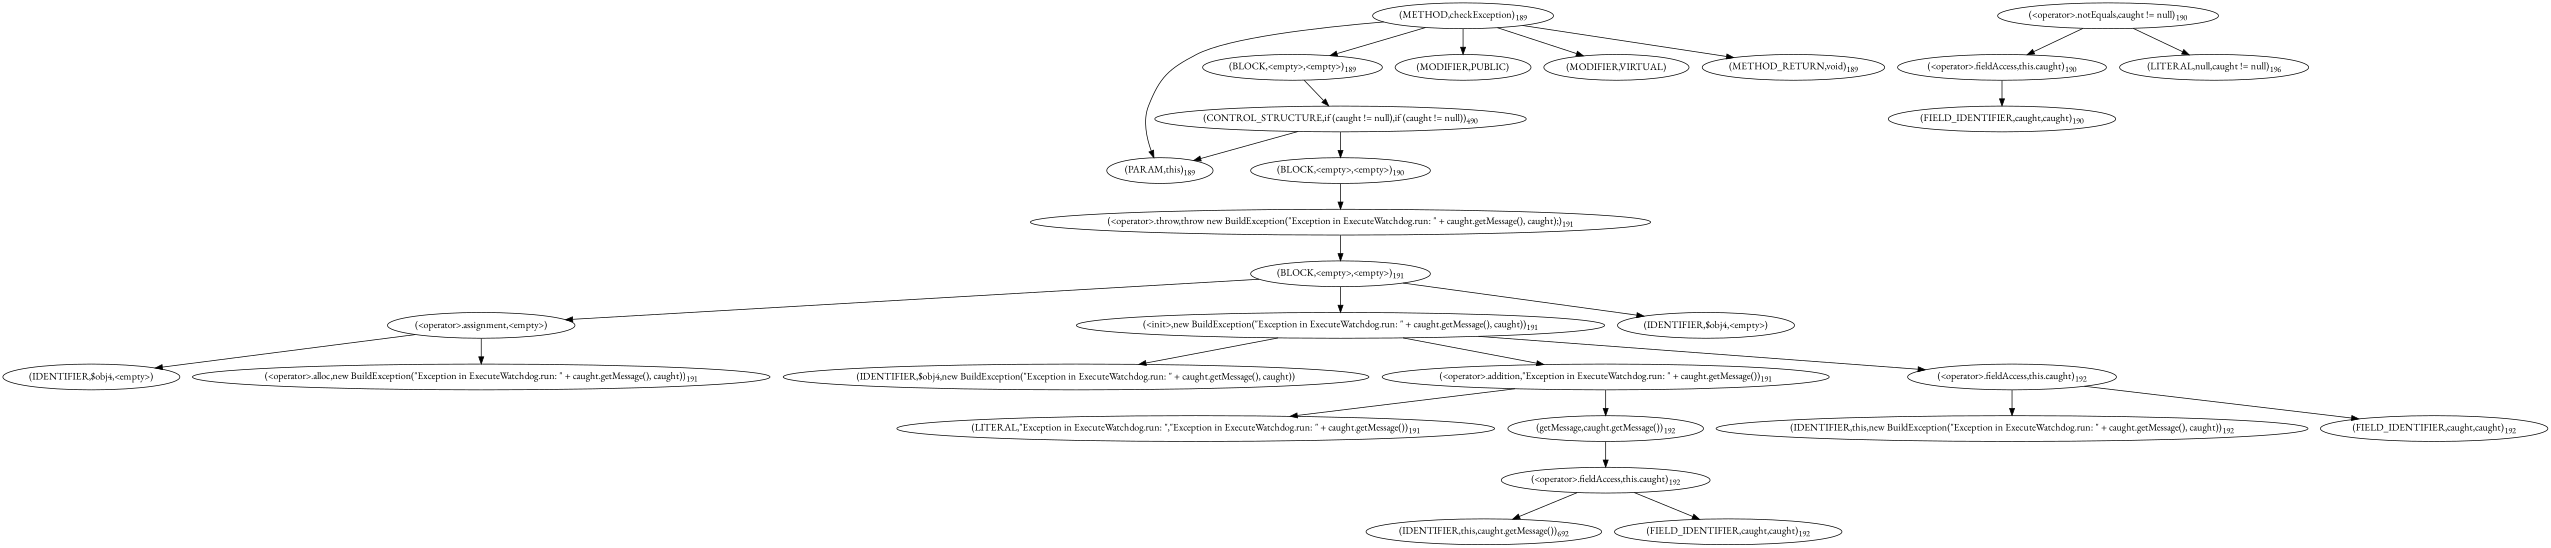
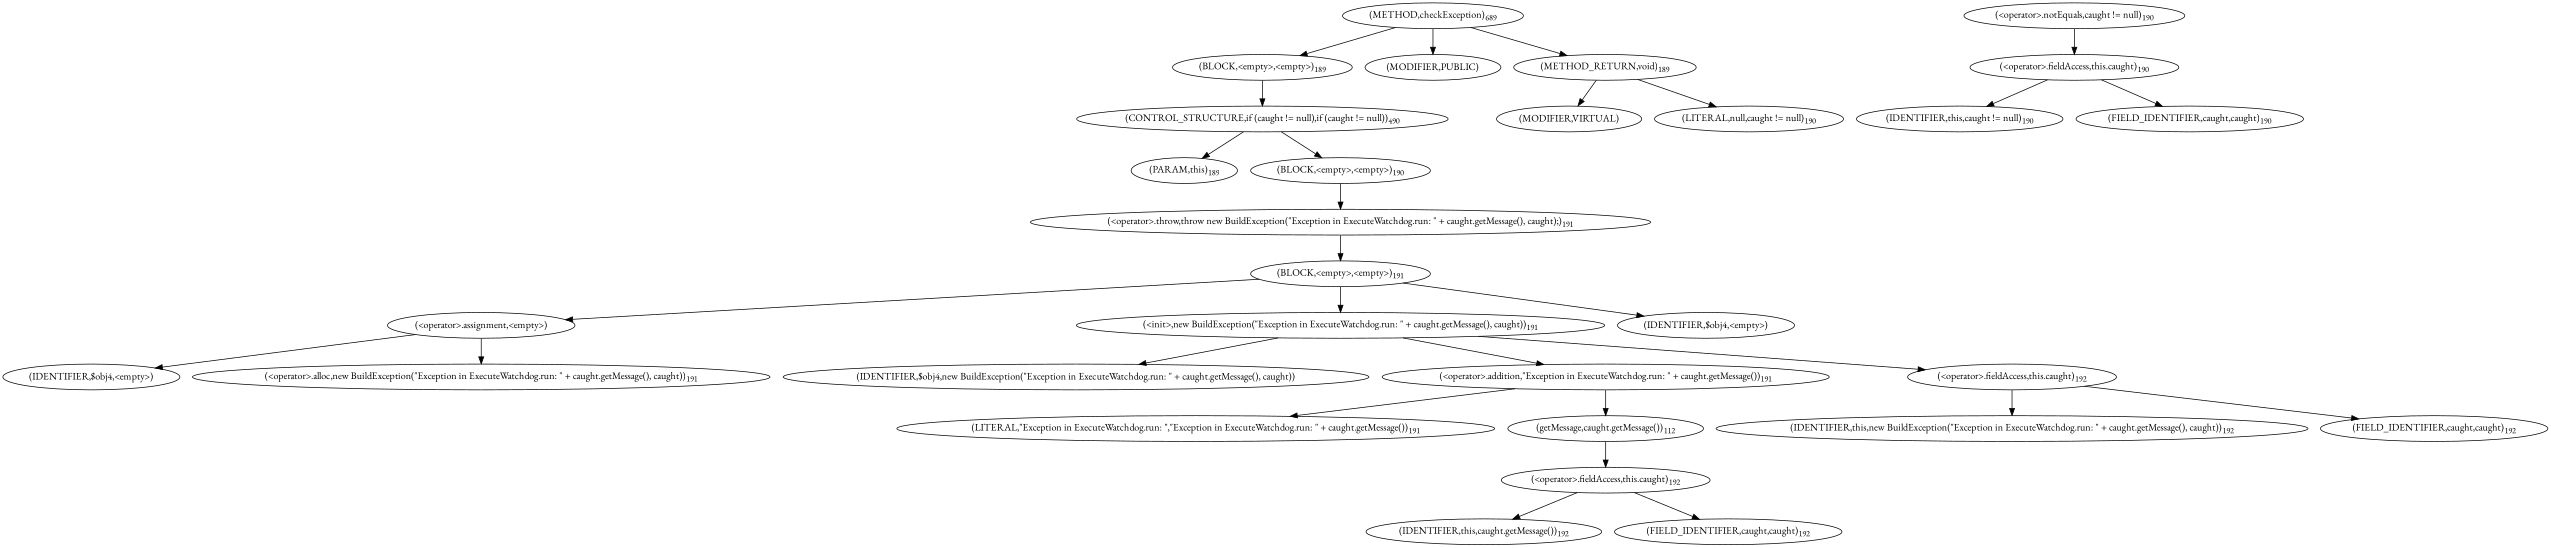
node "(METHOD,checkException)": text "189" -> "689"
edge "(<operator>.notEquals,caught != null)" -> "(LITERAL,null,caught != null)": now "(METHOD_RETURN,void)" -> "(LITERAL,null,caught != null)"
edge "(METHOD,checkException)" -> "(MODIFIER,VIRTUAL)": now "(METHOD_RETURN,void)" -> "(MODIFIER,VIRTUAL)"
edge "(METHOD,checkException)" -> "(PARAM,this)": removed
node "(LITERAL,null,caught != null)": text "196" -> "190"
node "(IDENTIFIER,this,caught != null)": added
node "(getMessage,caught.getMessage())": text "192" -> "112"
node "(IDENTIFIER,this,caught.getMessage())": text "692" -> "192"
